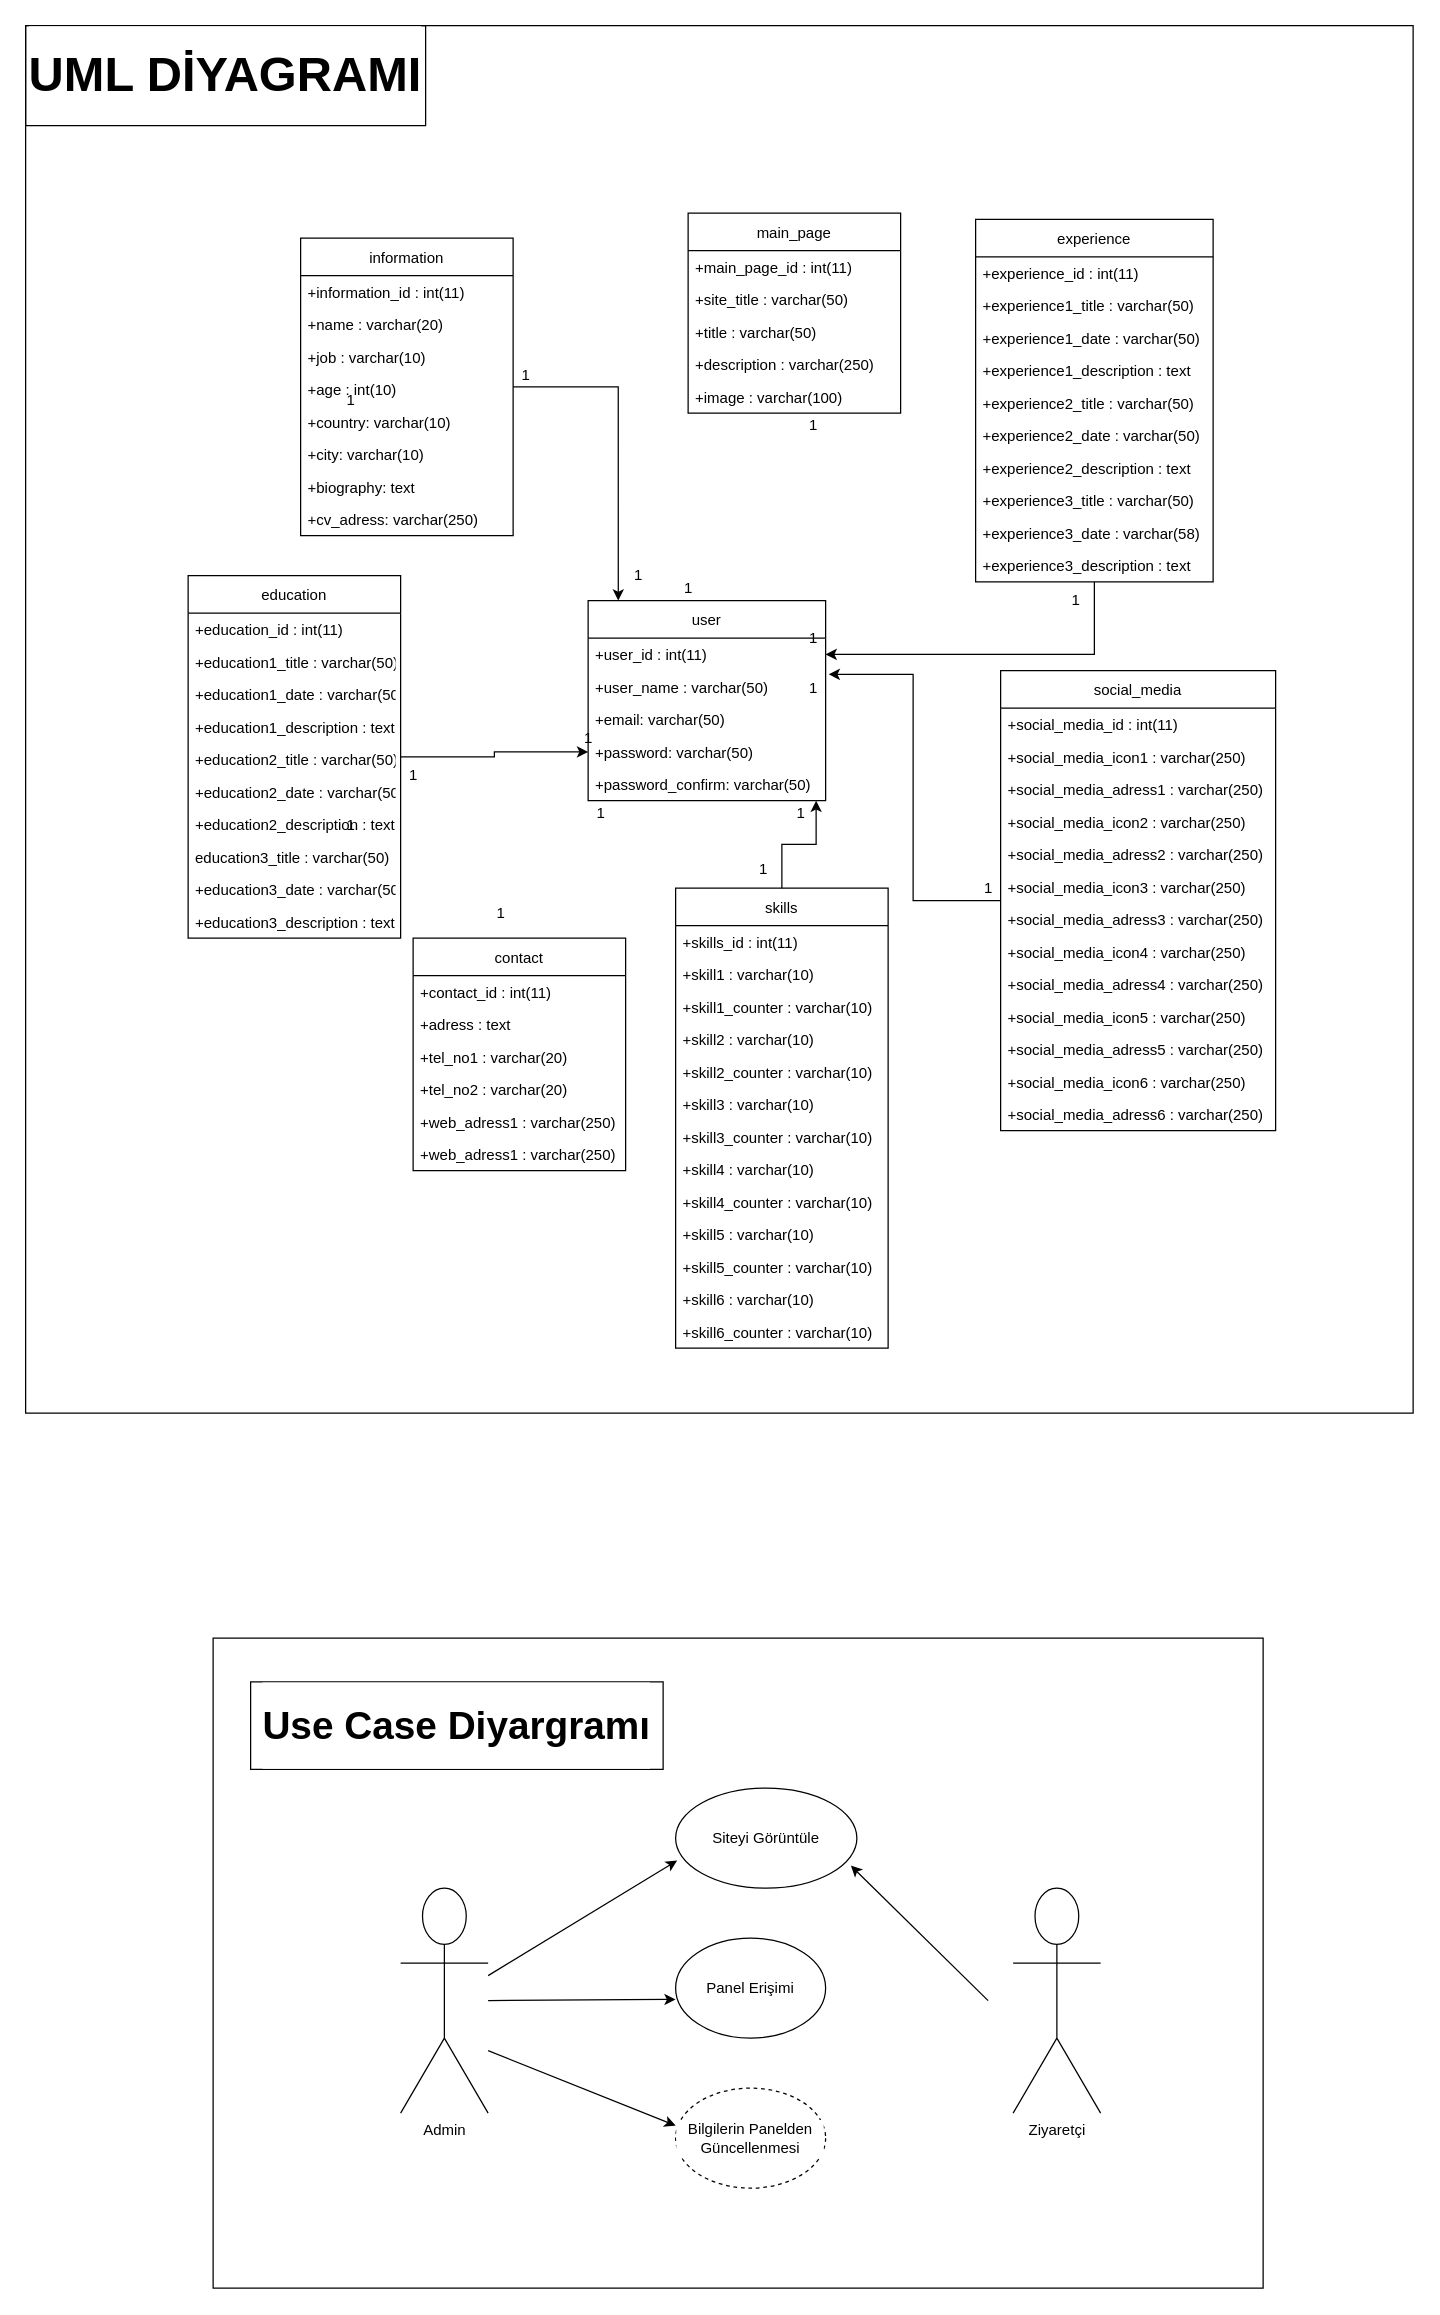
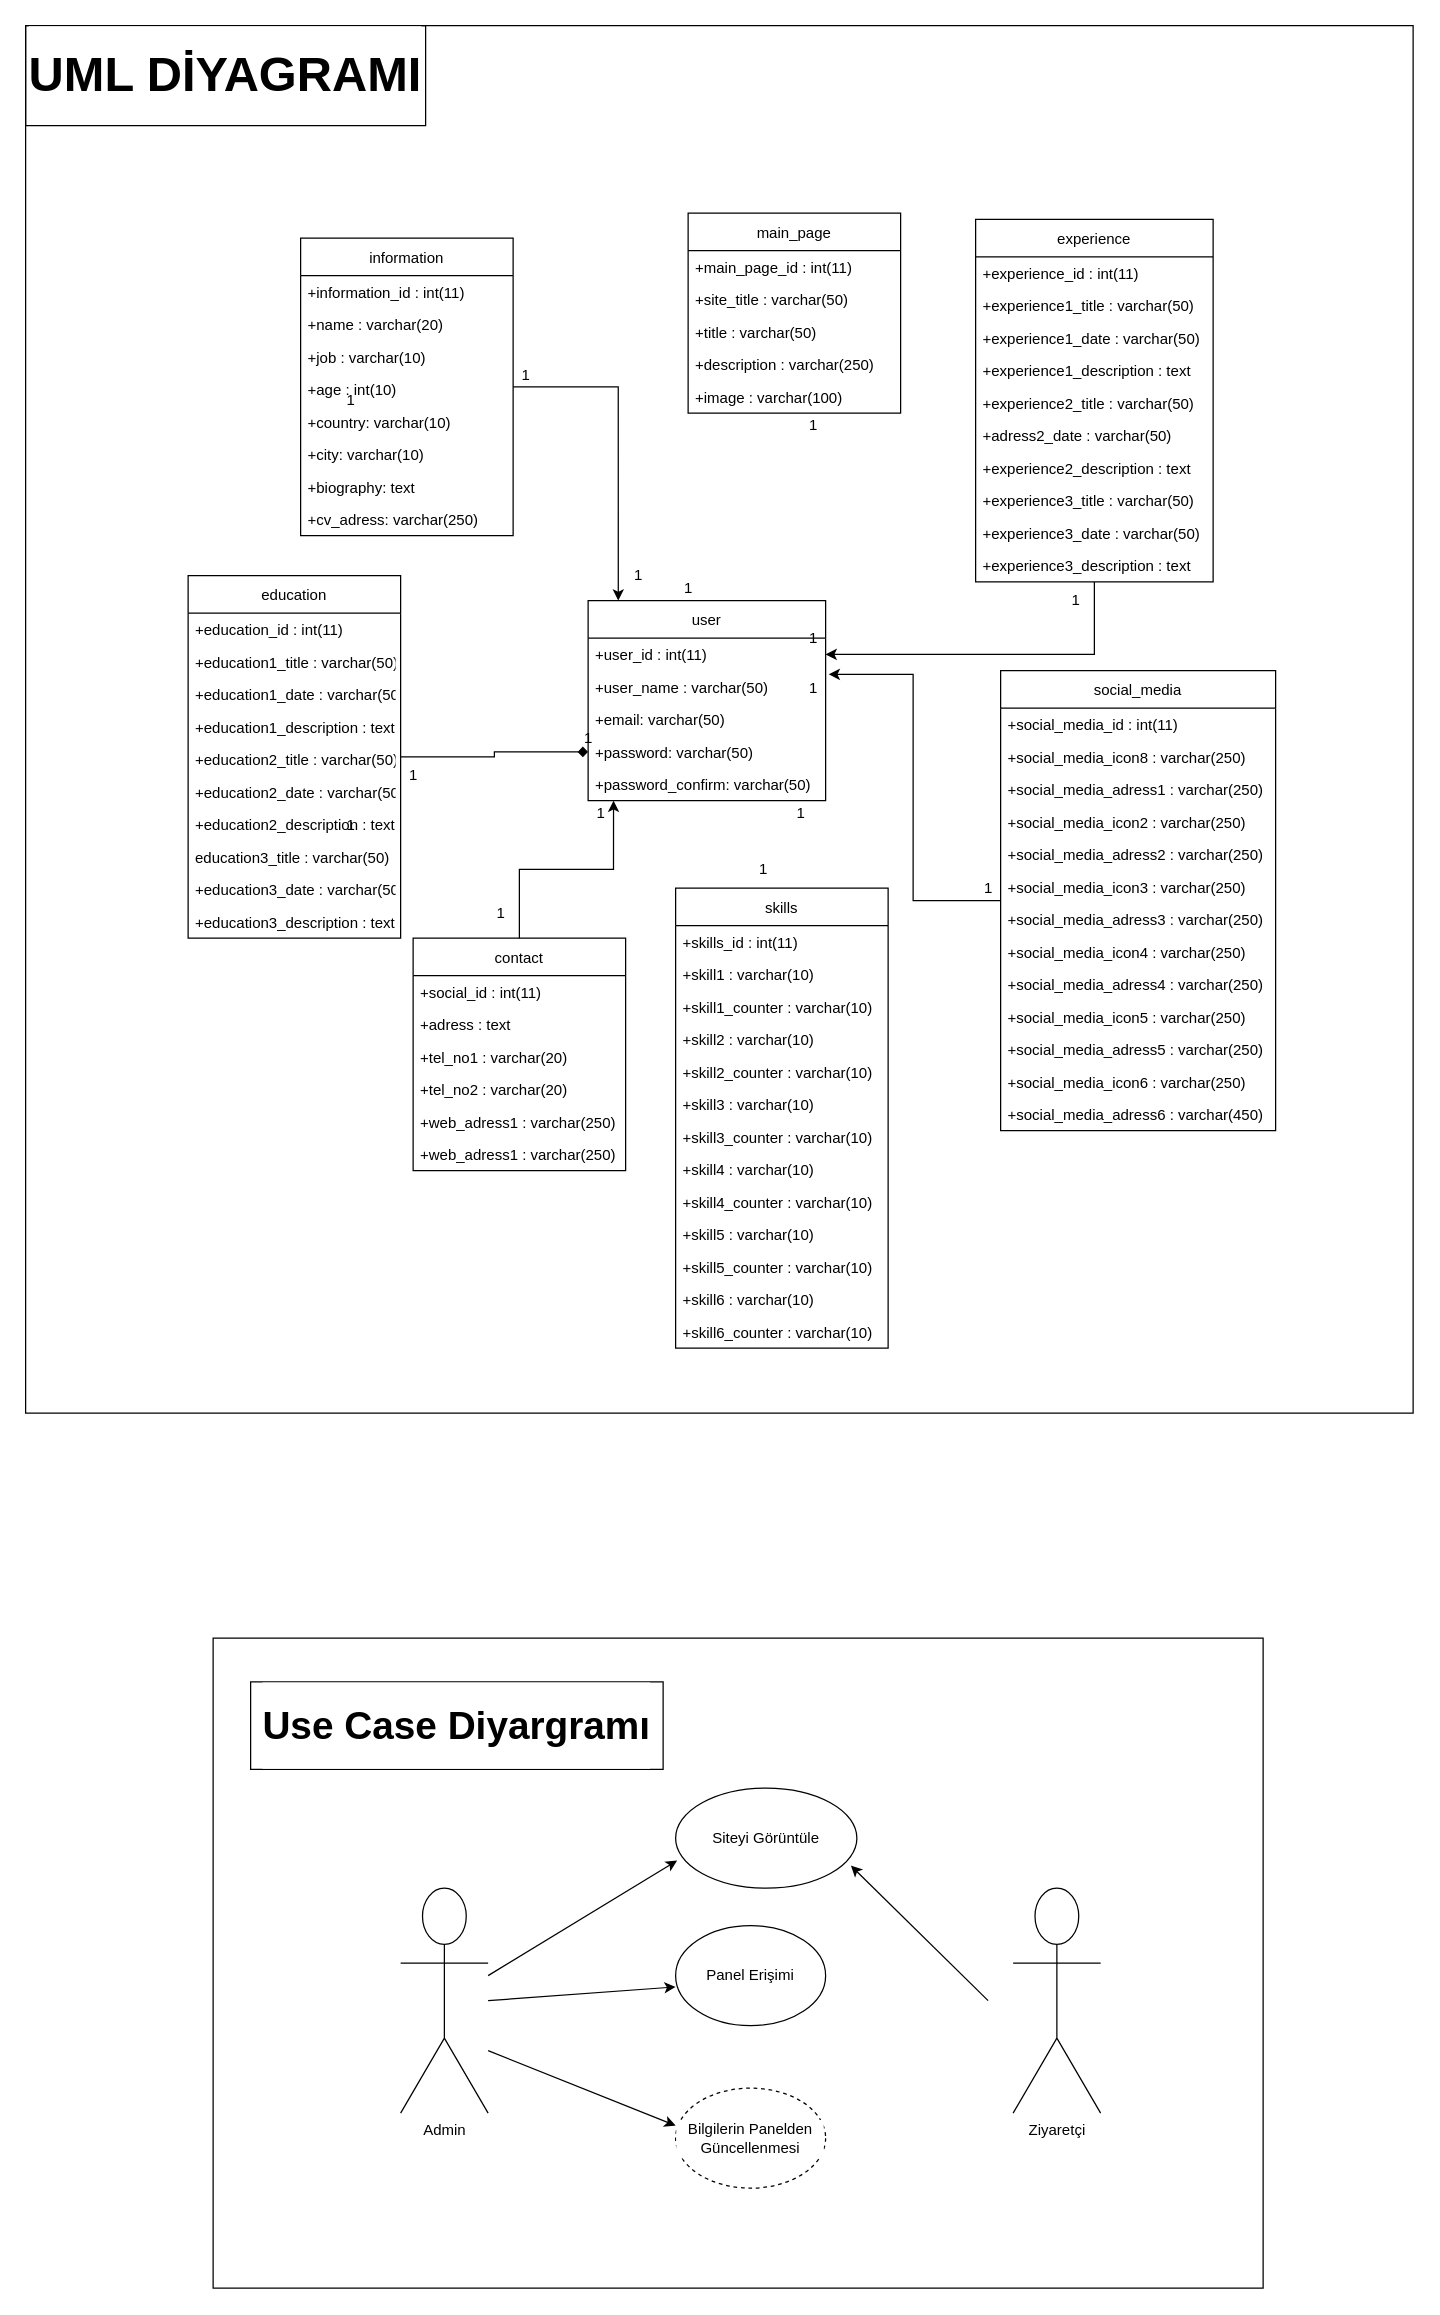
node "+experience2_date : varchar(50)": label "+experience2_date : varchar(50)" -> "+adress2_date : varchar(50)"
node "+experience3_date : varchar(58)": label "+experience3_date : varchar(58)" -> "+experience3_date : varchar(50)"
edge "education" -> "+password: varchar(50)": arrowhead classic -> diamond
node "+social_media_icon1 : varchar(250)": label "+social_media_icon1 : varchar(250)" -> "+social_media_icon8 : varchar(250)"
edge "skills" -> "+password_confirm: varchar(50)": removed
edge "contact" -> "+password_confirm: varchar(50)": added
node "+contact_id : int(11)": label "+contact_id : int(11)" -> "+social_id : int(11)"
node "+social_media_adress6 : varchar(250)": label "+social_media_adress6 : varchar(250)" -> "+social_media_adress6 : varchar(450)"
node "Panel Erişimi": moved (751, 1988) -> (751, 1976)
